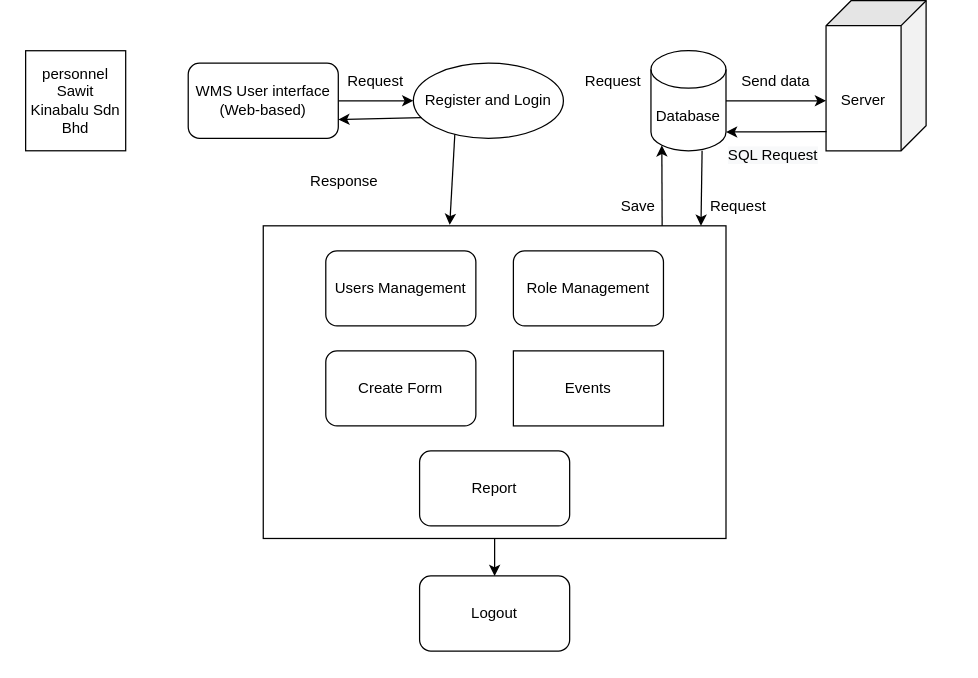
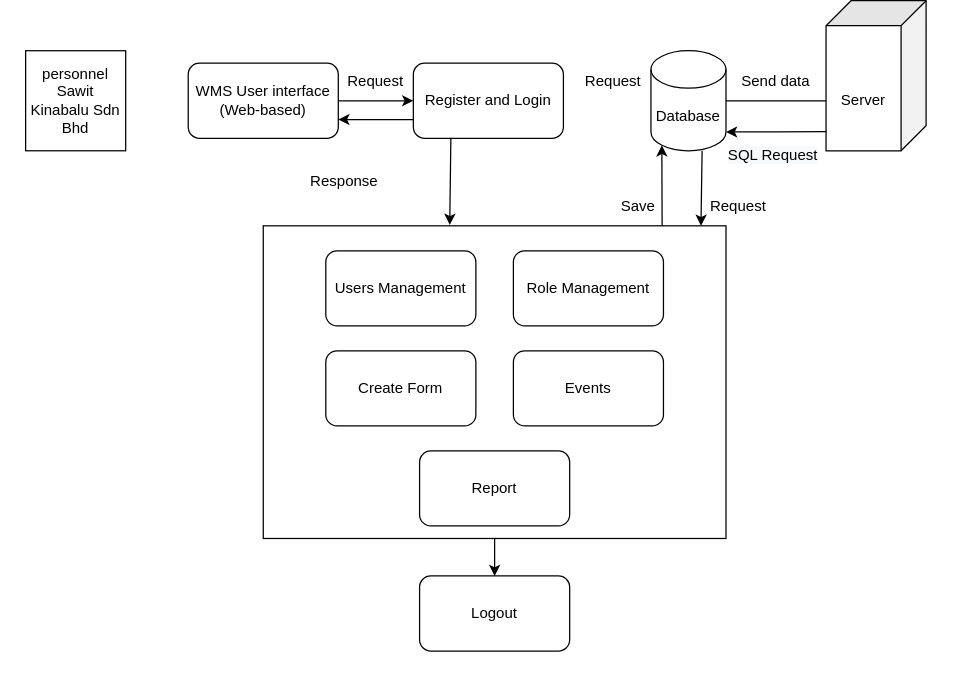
node "Register and Login": shape ellipse -> rounded rectangle
edge "Database" -> "Server": arrowhead classic -> none
node "Events": shape rectangle -> rounded rectangle
